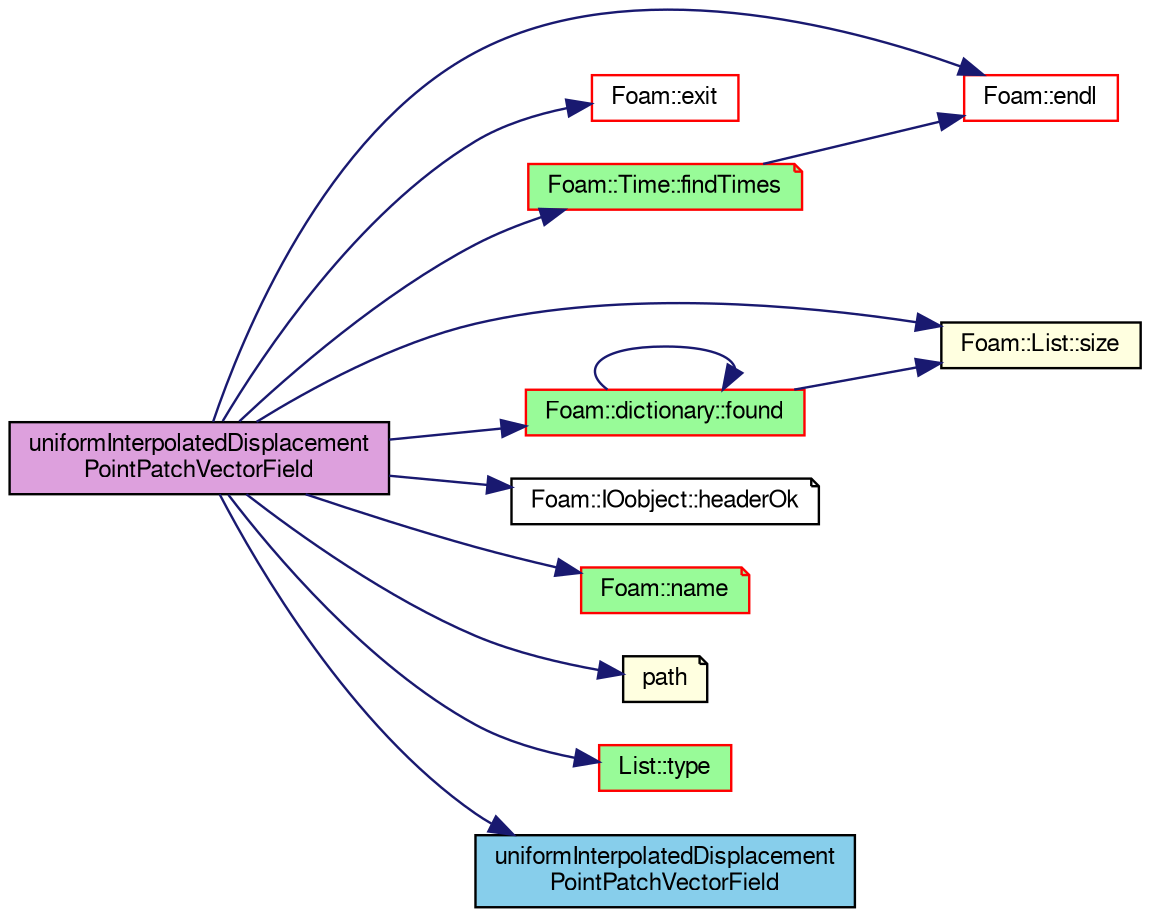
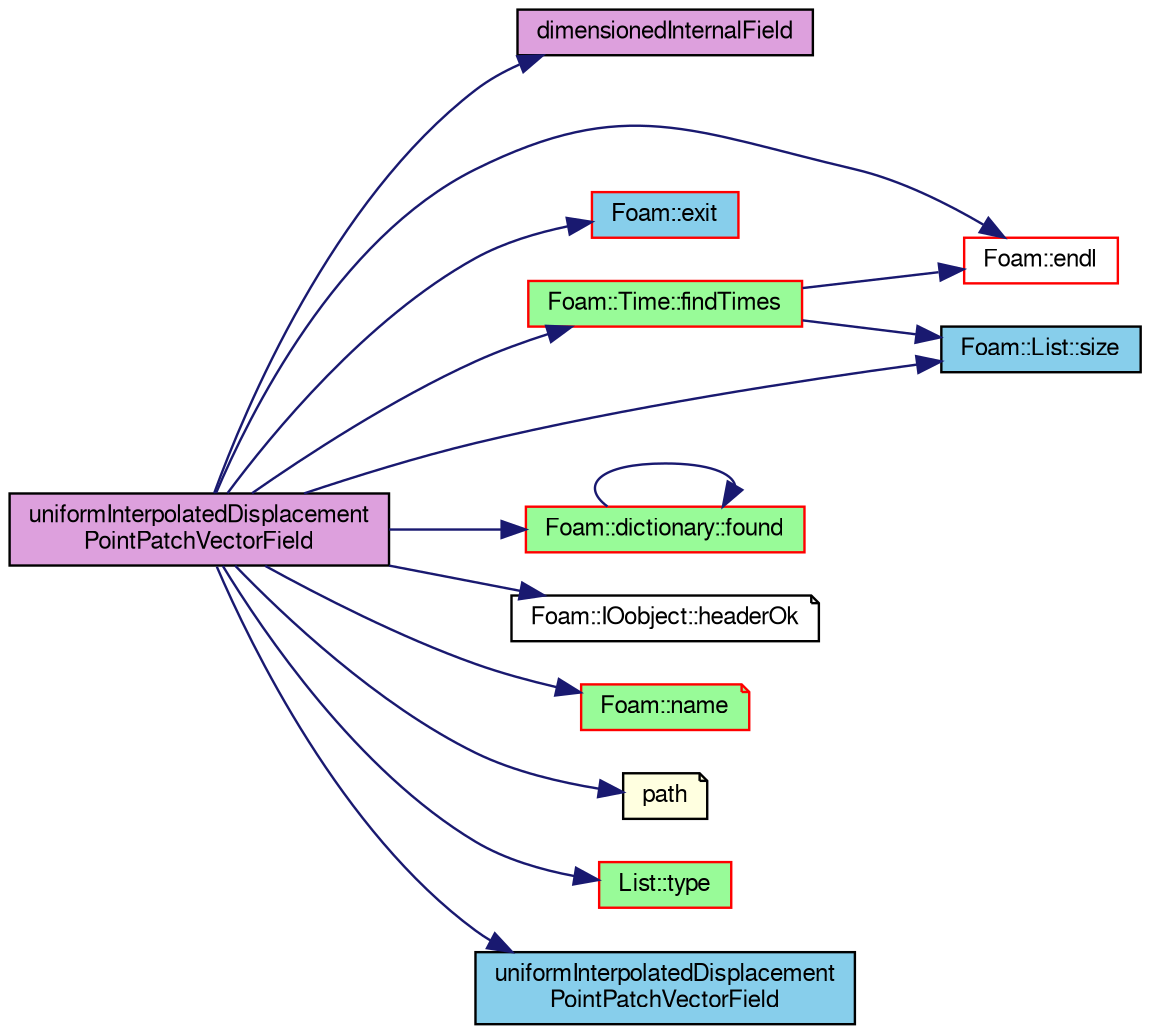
node "dimensionedInternalField": added
node "Foam::exit": fillcolor white -> skyblue
node "Foam::Time::findTimes": shape note -> box
node "Foam::List::size": fillcolor lightyellow -> skyblue
edge "Foam::dictionary::found" -> "Foam::List::size": now "Foam::Time::findTimes" -> "Foam::List::size"
